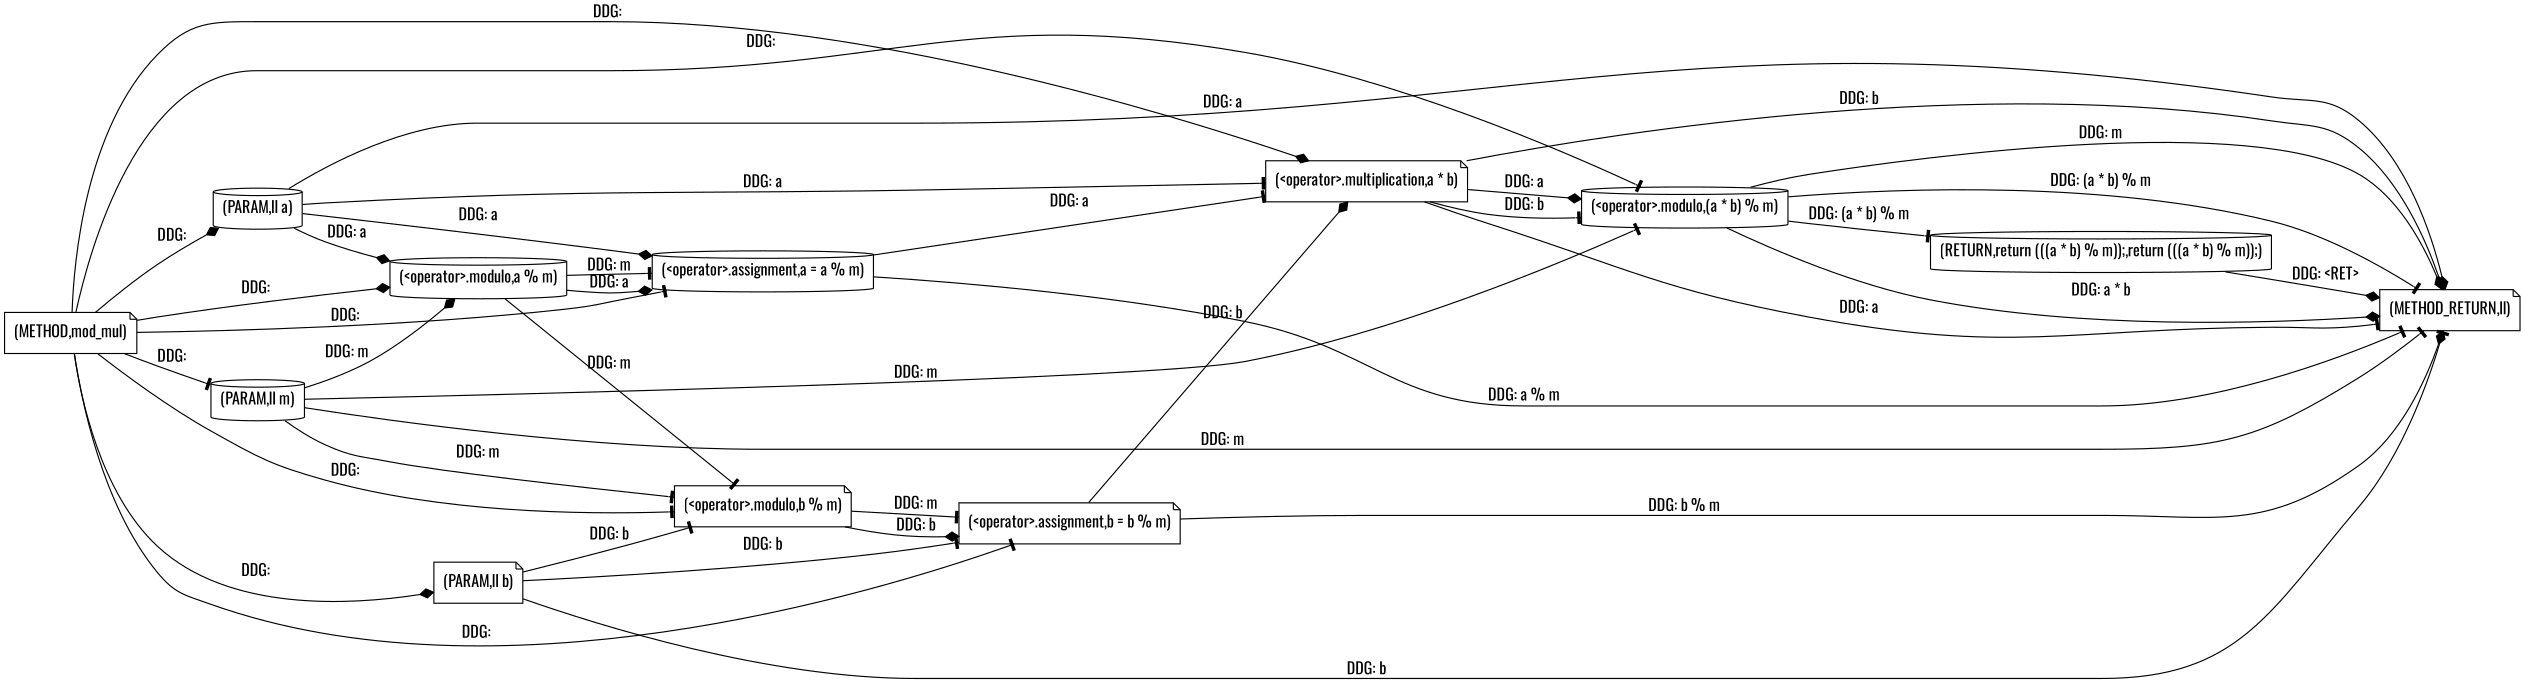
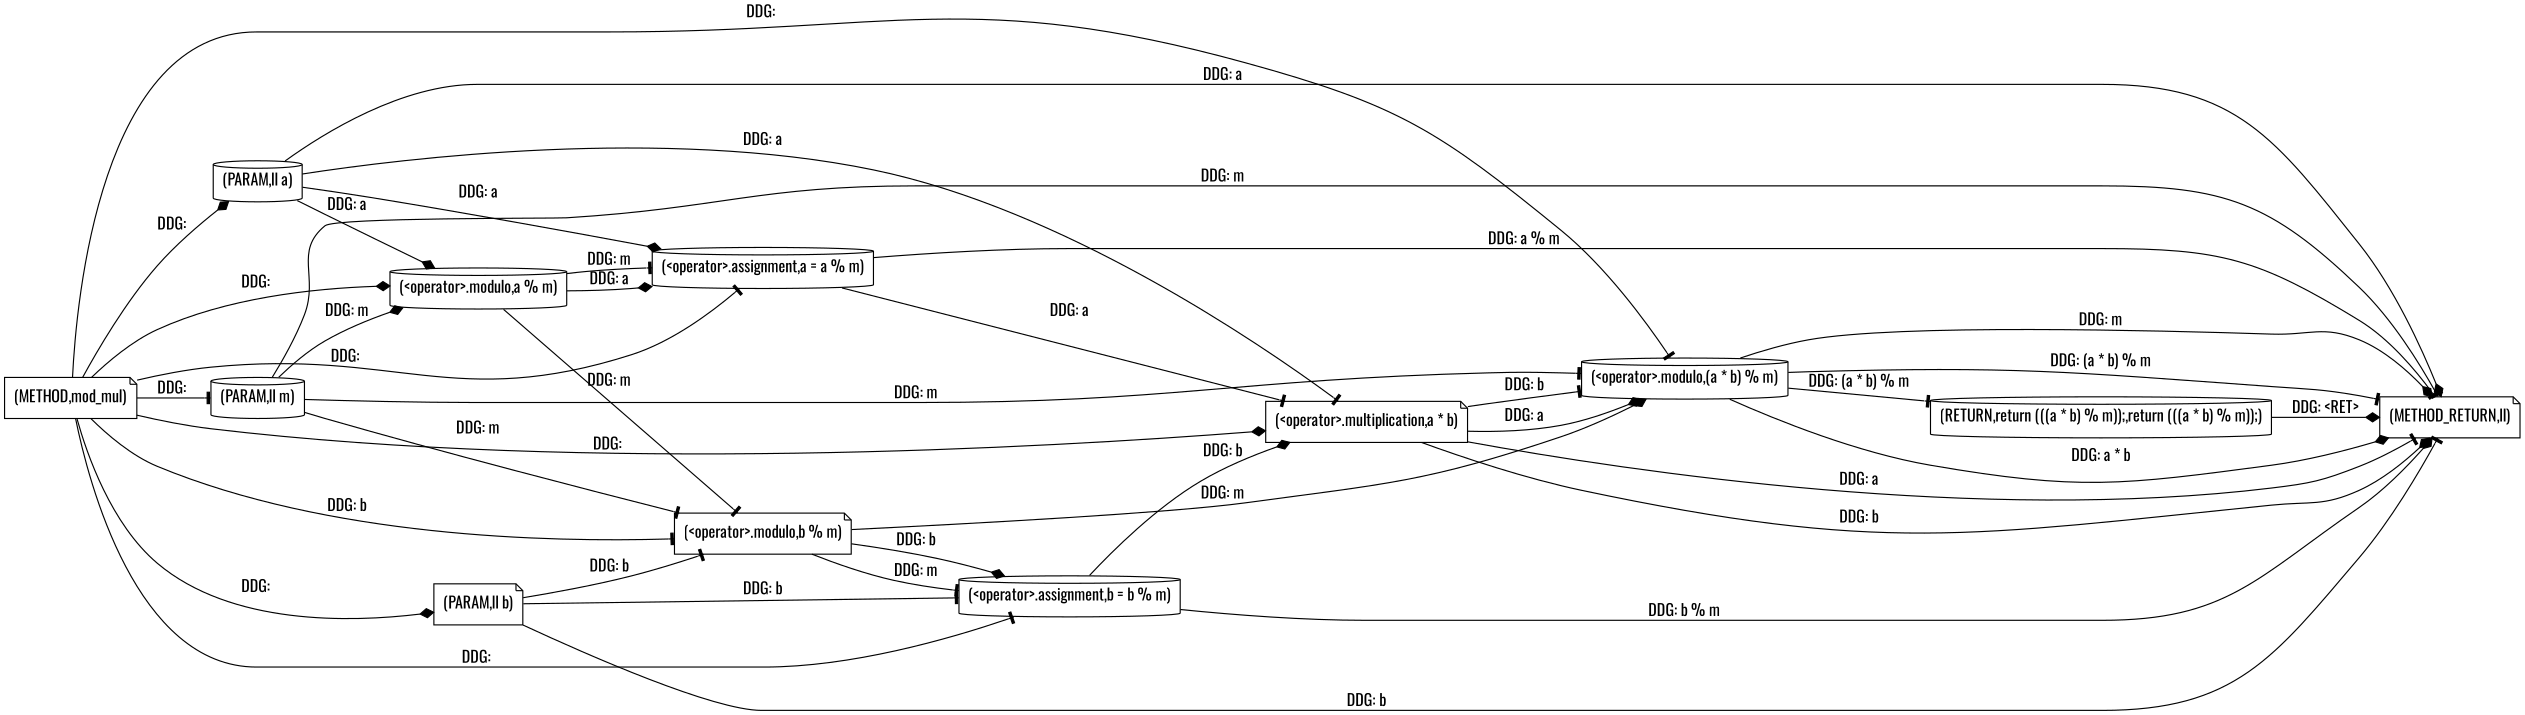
edge "(METHOD,mod_mul)" -> "(<operator>.modulo,b % m)": label "DDG: " -> "DDG: b"
edge "(<operator>.modulo,b % m)" -> "(<operator>.modulo,(a * b) % m)": added, label "DDG: m"
node "(<operator>.assignment,b = b % m)": shape note -> cylinder
